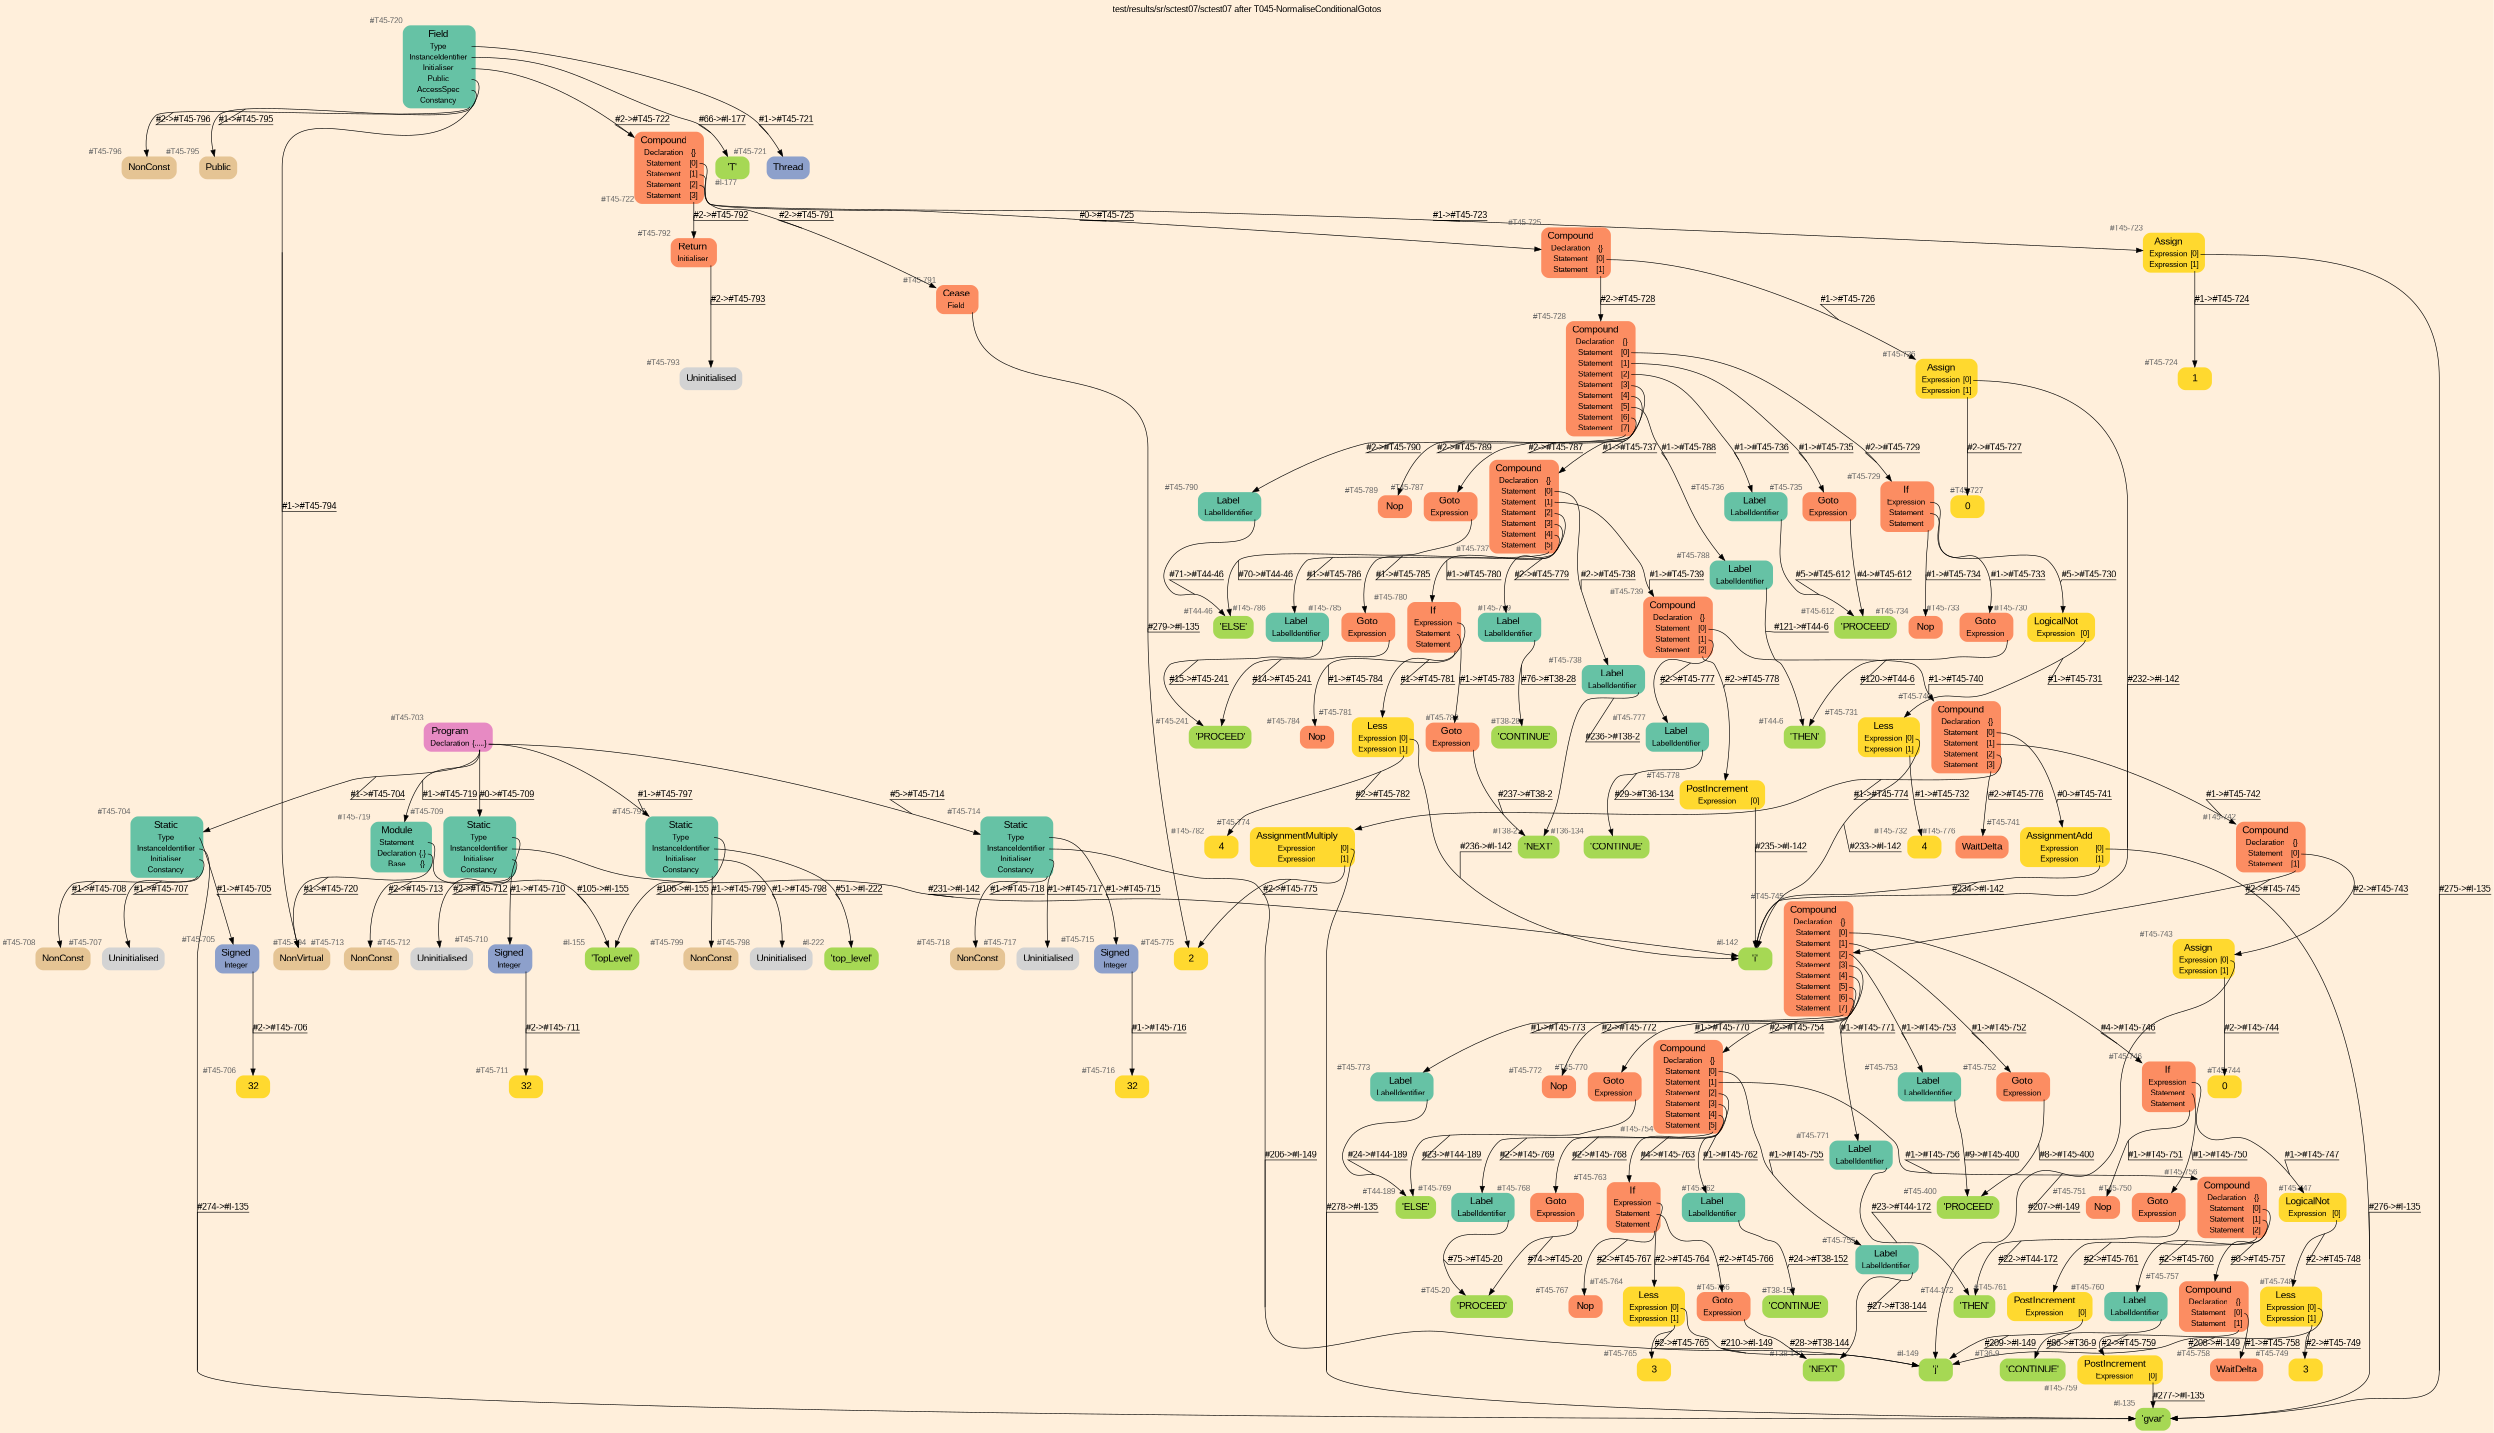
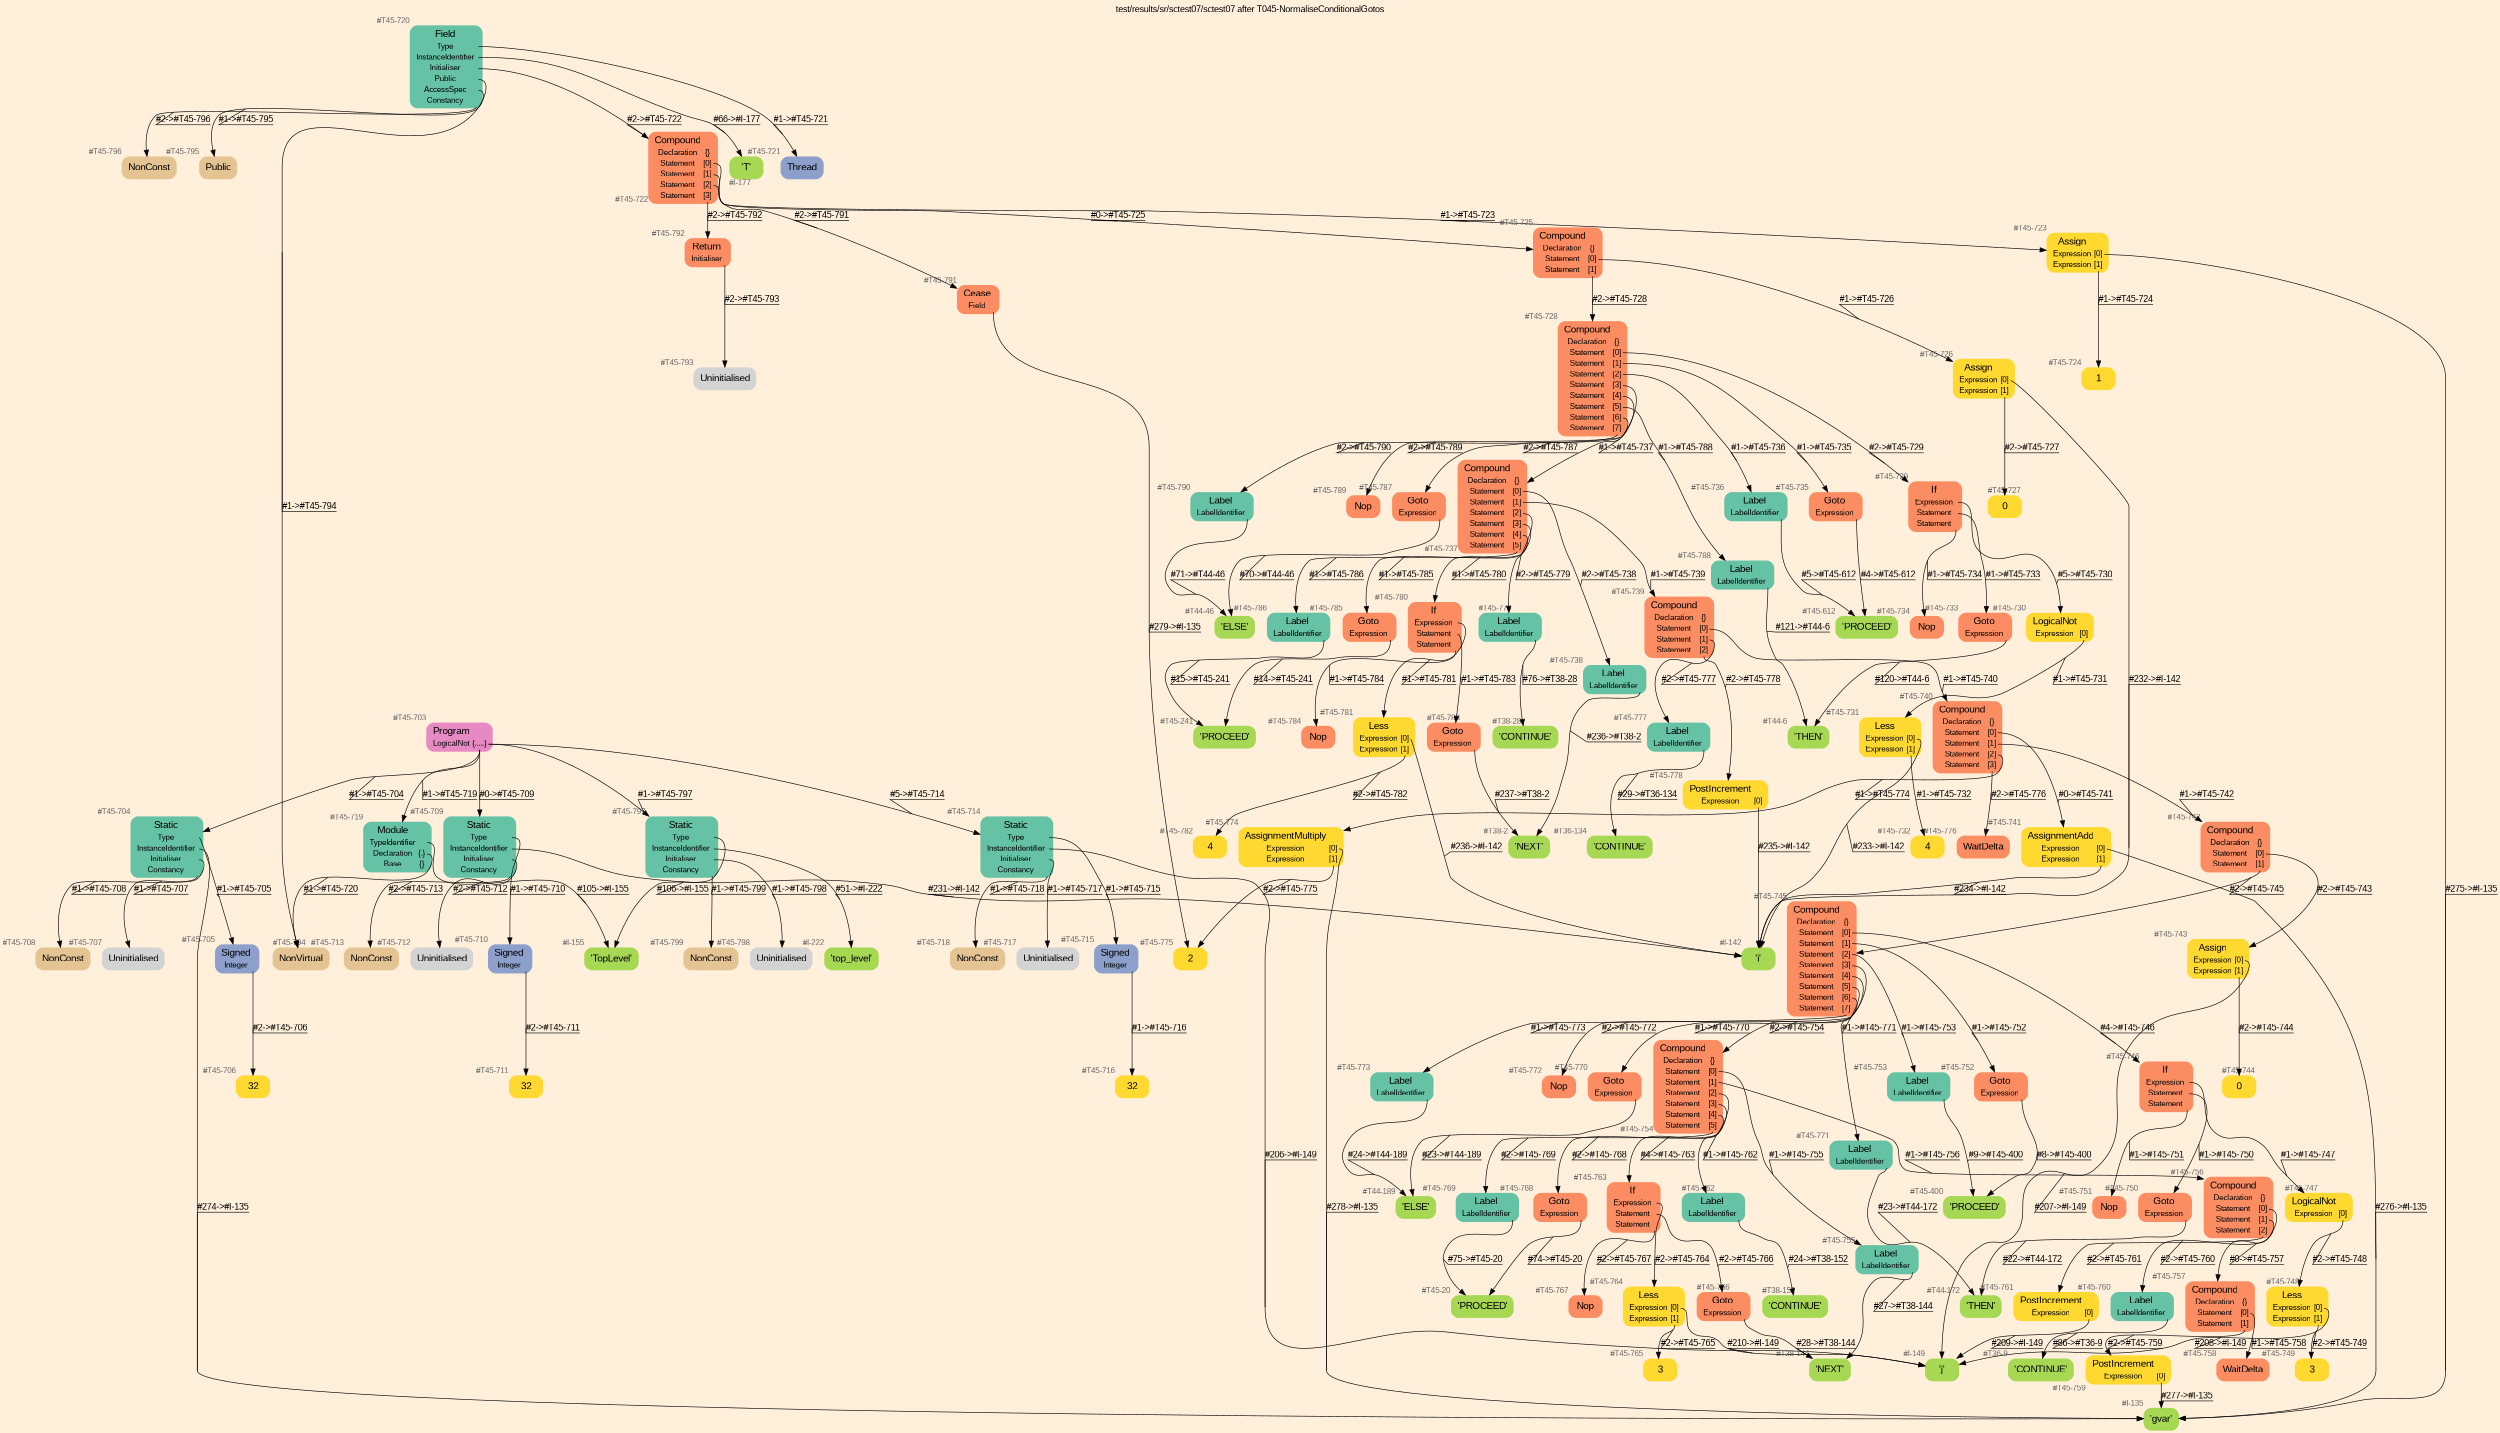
node "Program": text "Declaration" -> "LogicalNot"
node "Module": text "Statement" -> "TypeIdentifier"
